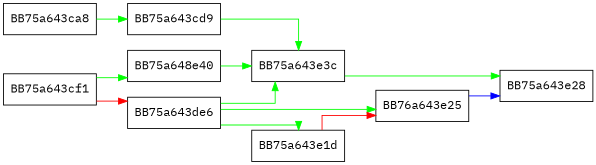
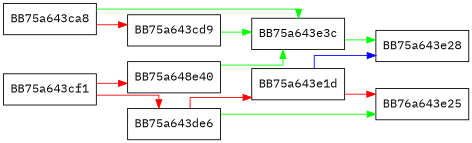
edge "BB75a643ca8" -> "BB75a643cd9": color green -> red
edge "BB75a643cf1" -> "BB75a648e40": color green -> red
edge "BB76a643e25" -> "BB75a643e28": now "BB75a643e1d" -> "BB75a643e28"
edge "BB75a643de6" -> "BB75a643e3c": now "BB75a643ca8" -> "BB75a643e3c"
edge "BB75a643de6" -> "BB75a643e1d": color green -> red
